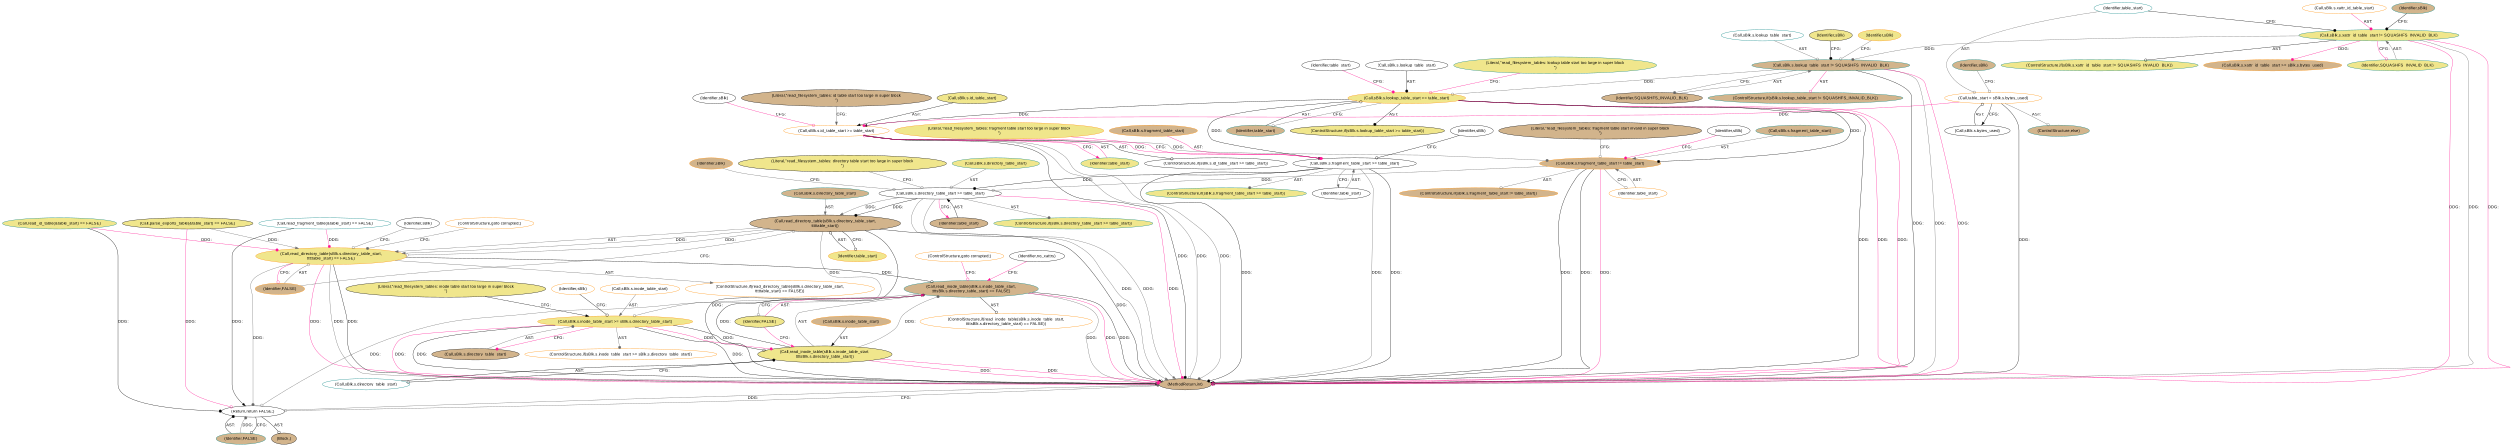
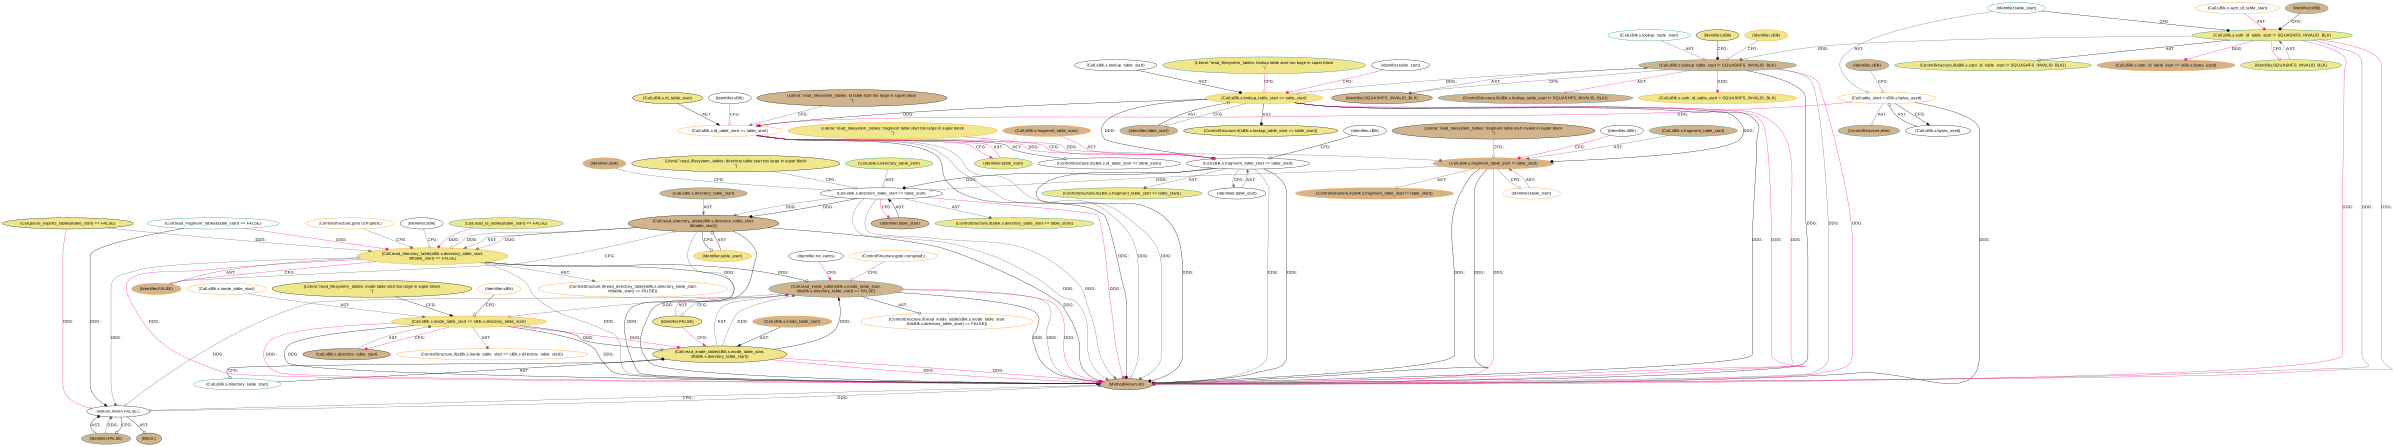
node "(Call,sBlk.s.xattr_id_table_start = SQUASHFS_INVALID_BLK)": added
edge "(Call,read_id_table(&table_start) == FALSE)" -> "(Return,return FALSE;)": removed, label "DDG:"
